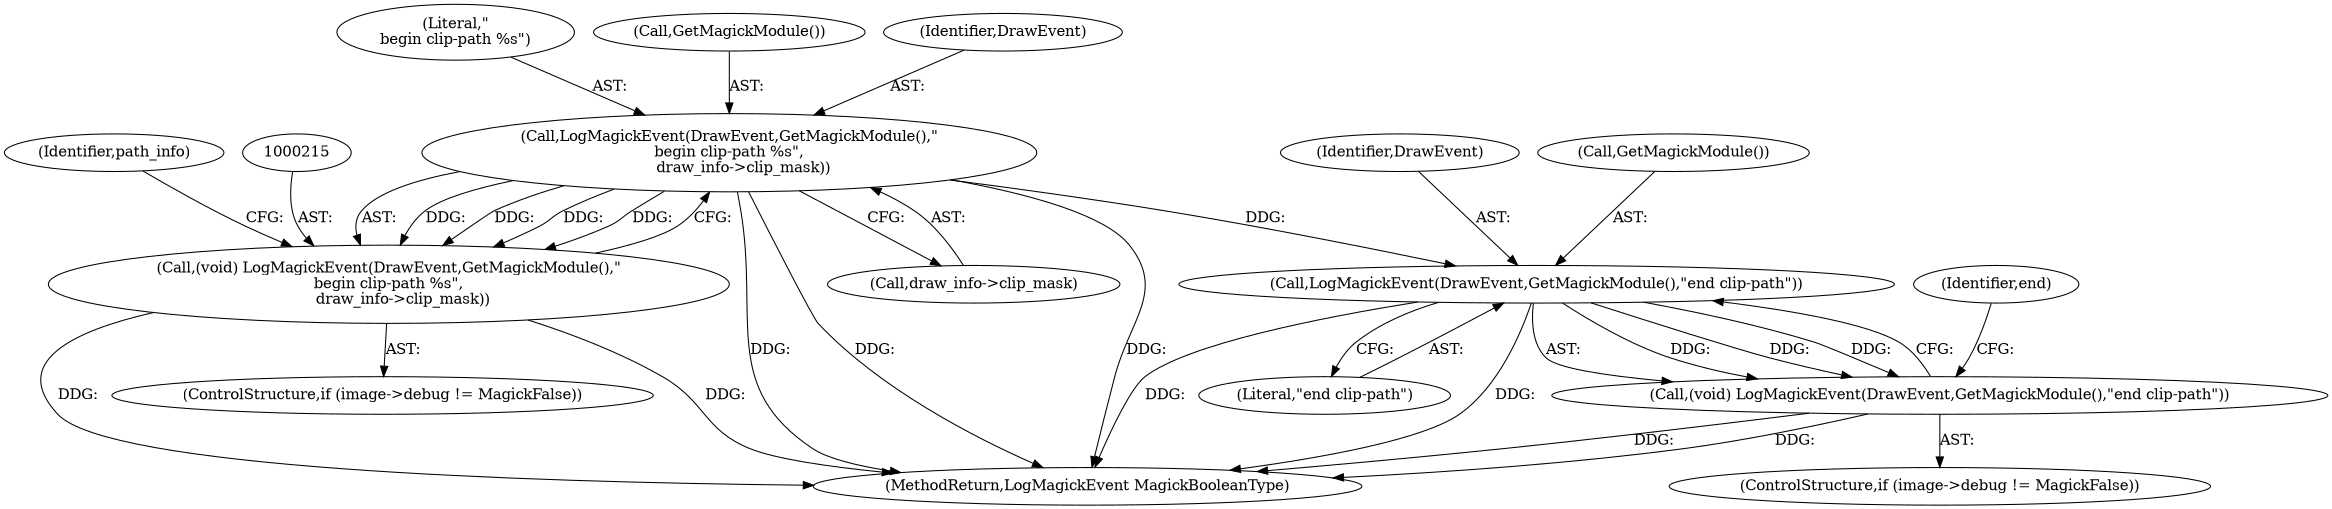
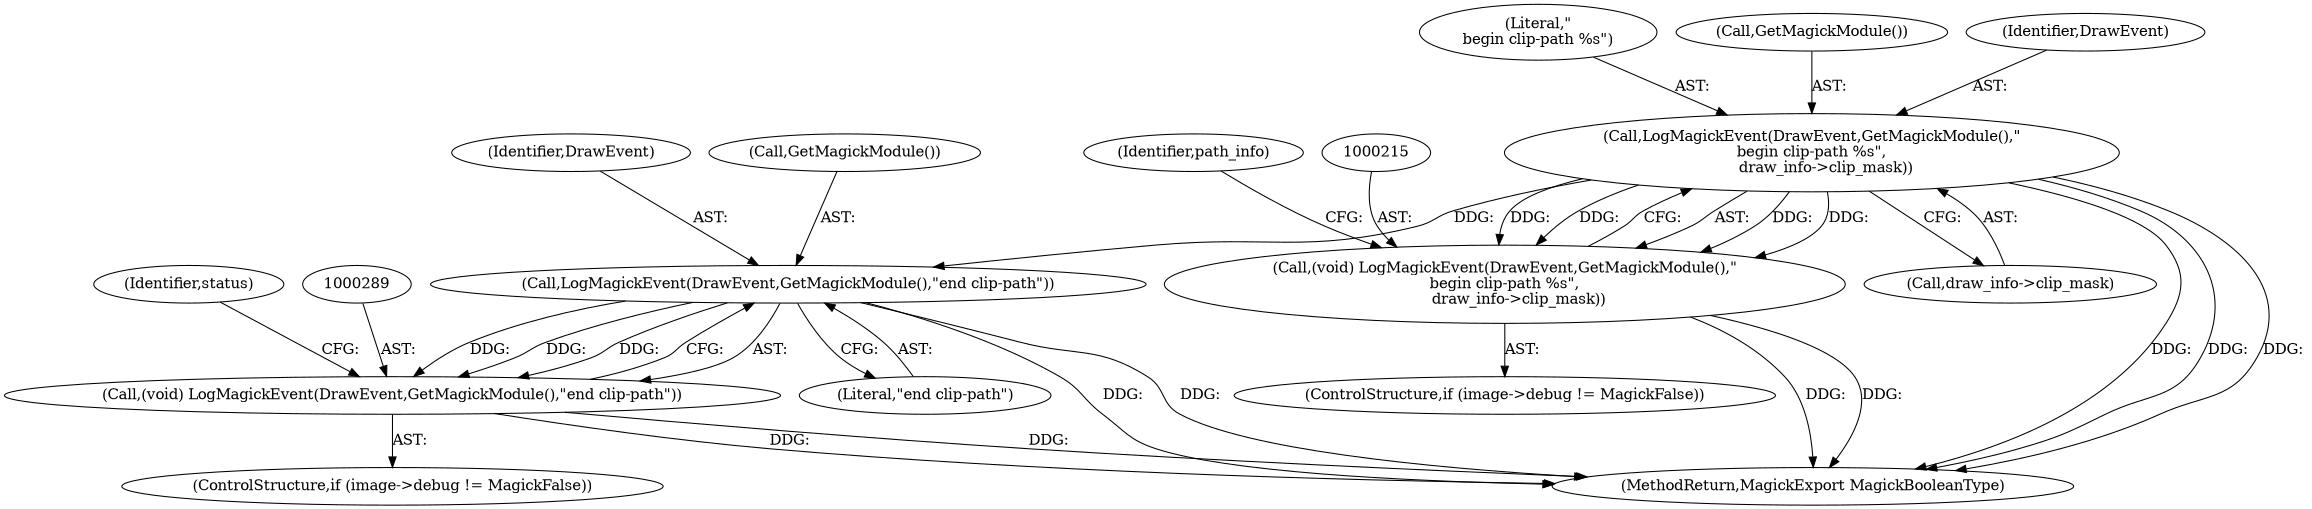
node "1000289": added
node "(Identifier,end)": label "(Identifier,end)" -> "(Identifier,status)"
node "(MethodReturn,LogMagickEvent MagickBooleanType)": label "(MethodReturn,LogMagickEvent MagickBooleanType)" -> "(MethodReturn,MagickExport MagickBooleanType)"
